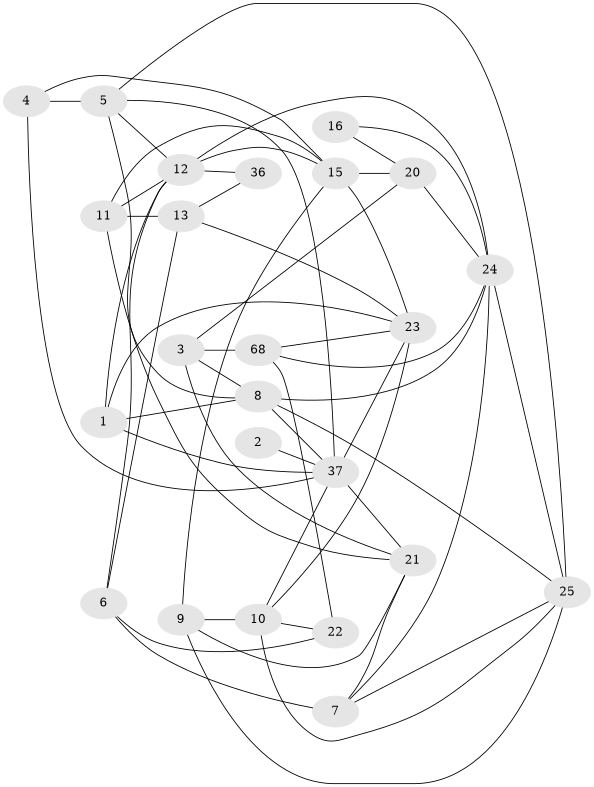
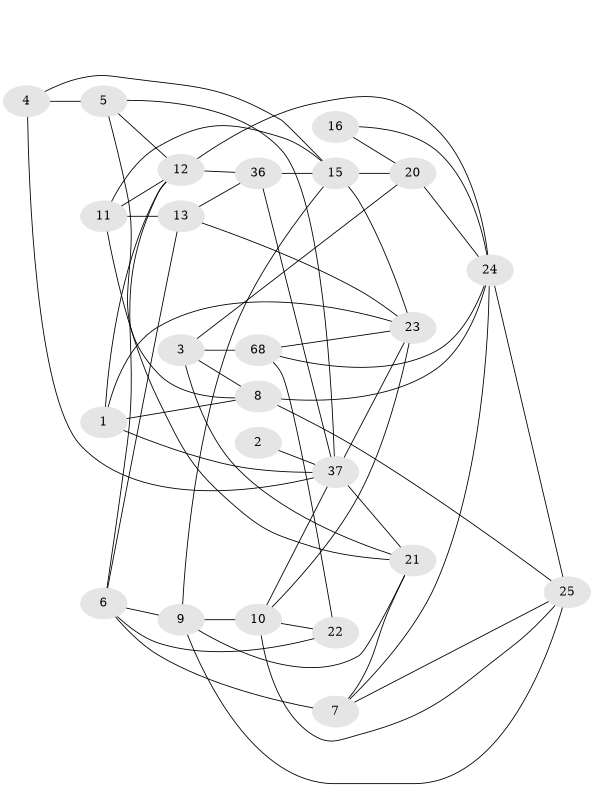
edge "5" -- "25": removed
edge "12" -- "15": now "36" -- "15"
edge "8" -- "37": now "36" -- "37"
edge "6" -- "9": added
